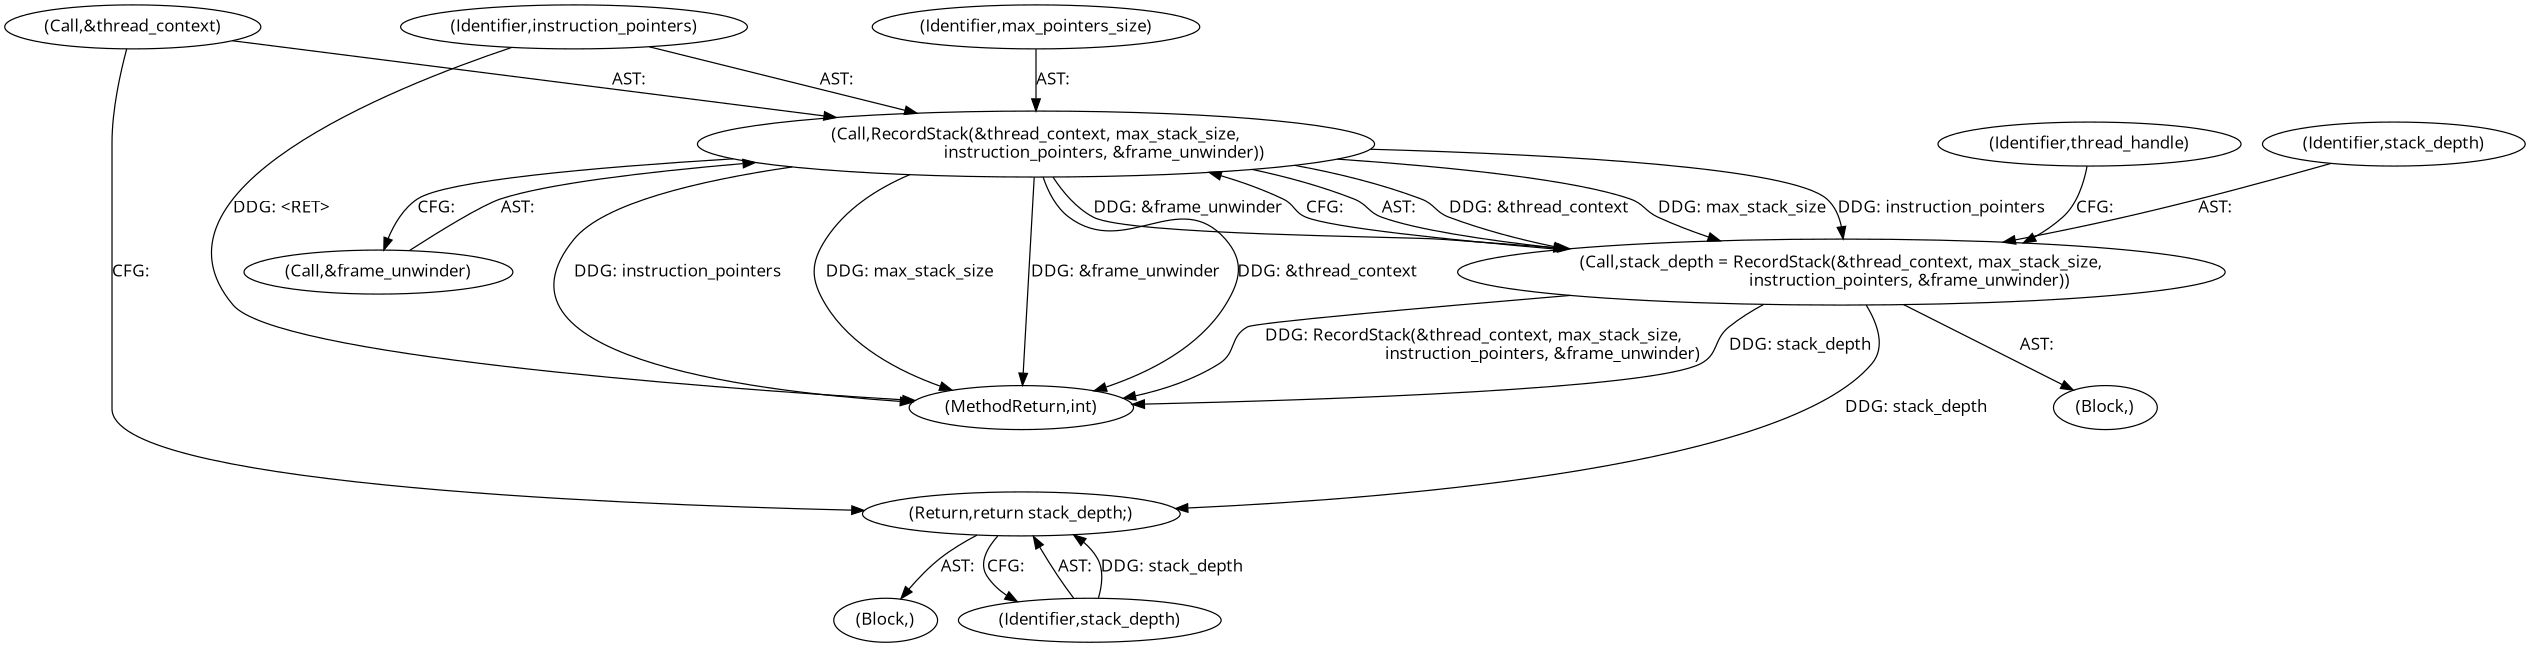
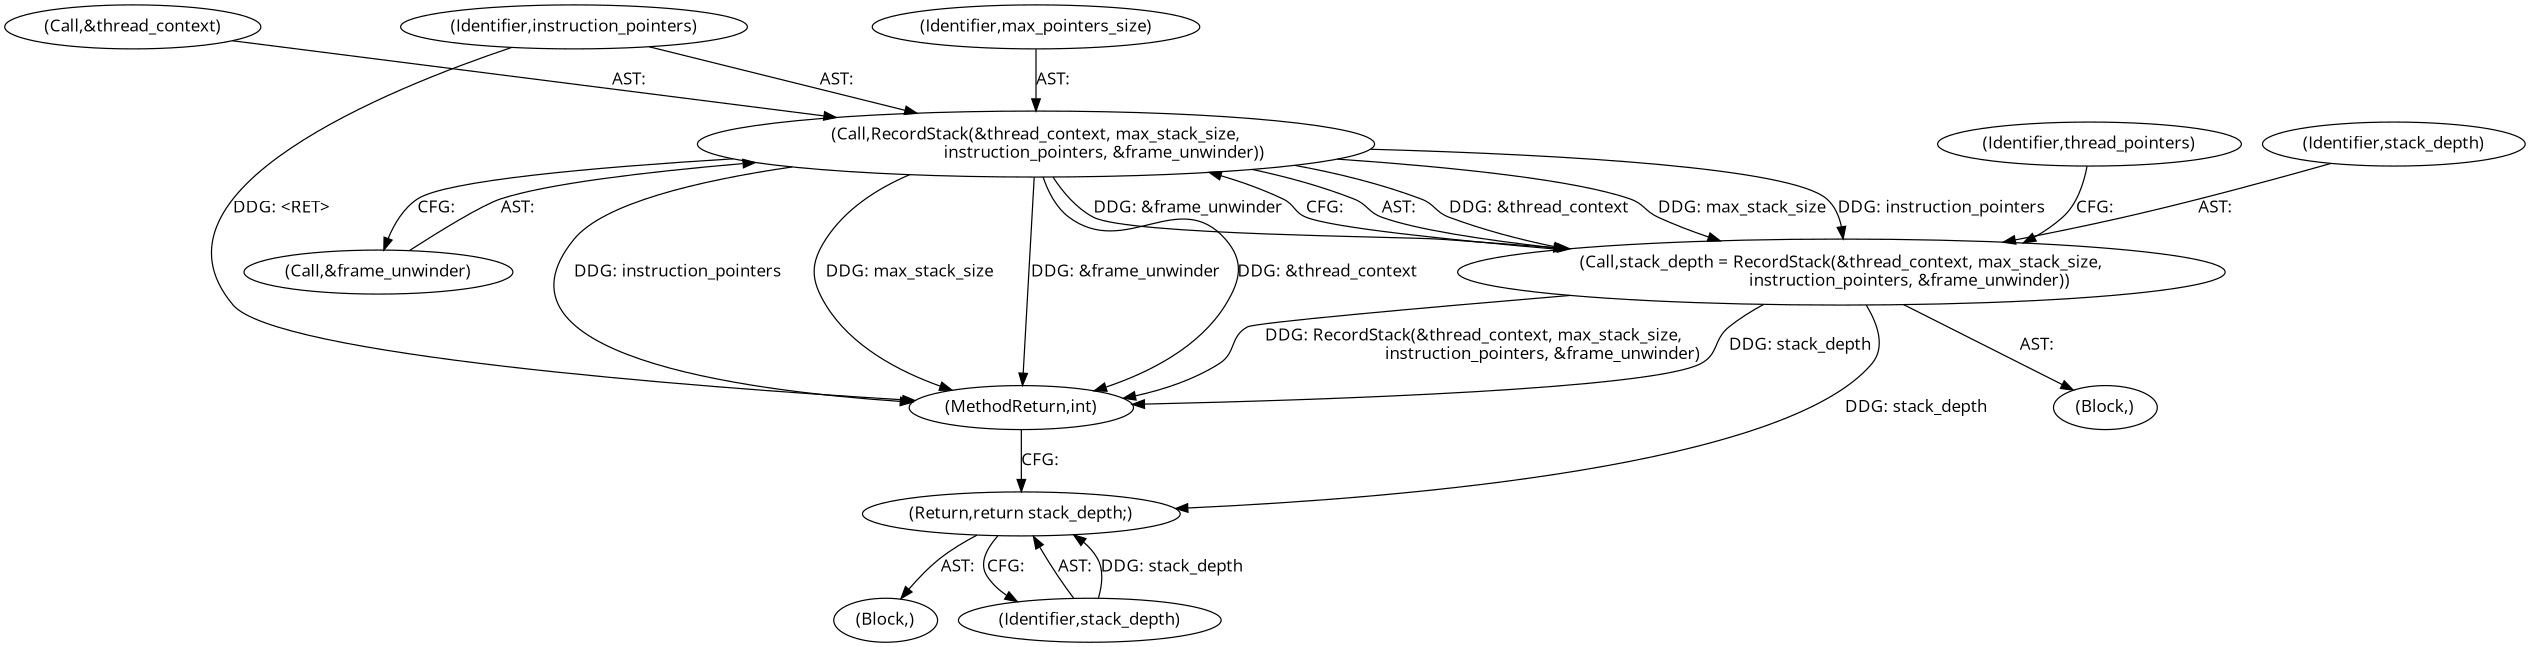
node "(Identifier,thread_handle)": label "(Identifier,thread_handle)" -> "(Identifier,thread_pointers)"
edge "(Call,&thread_context)" -> "(Return,return stack_depth;)": now "(MethodReturn,int)" -> "(Return,return stack_depth;)"
